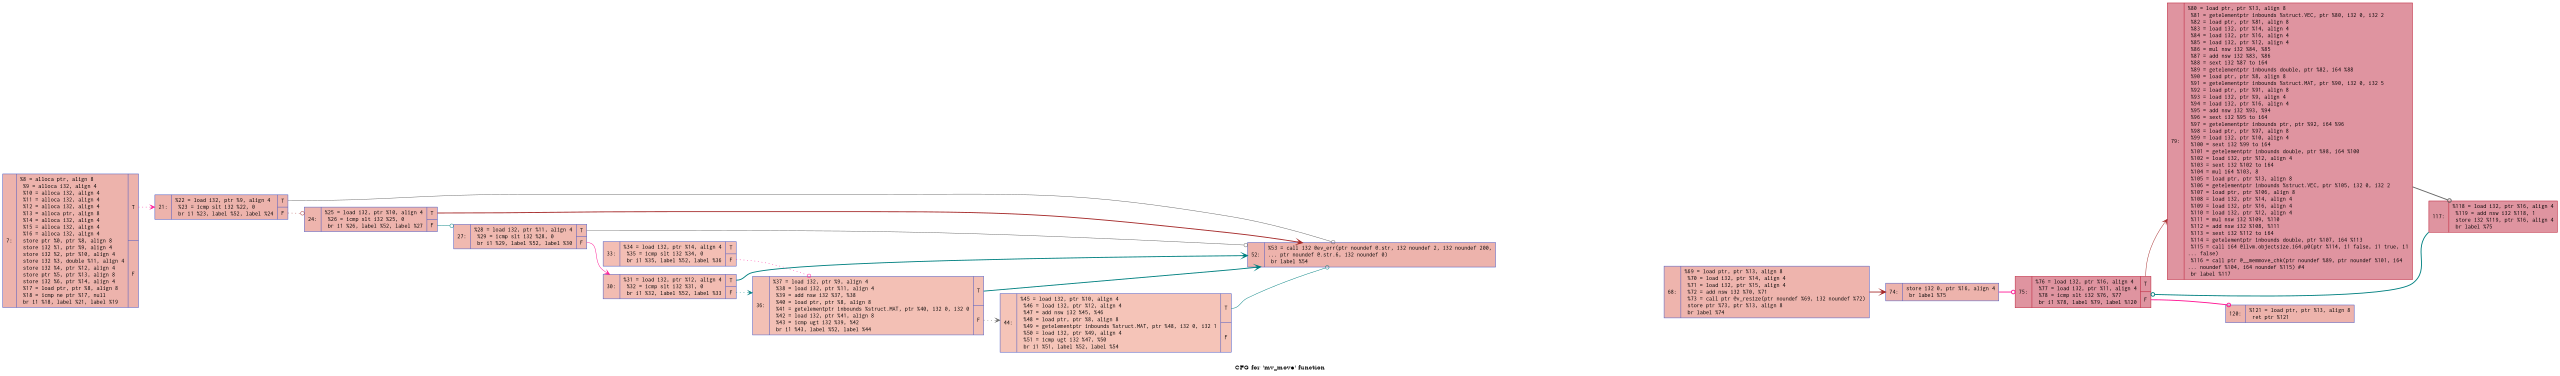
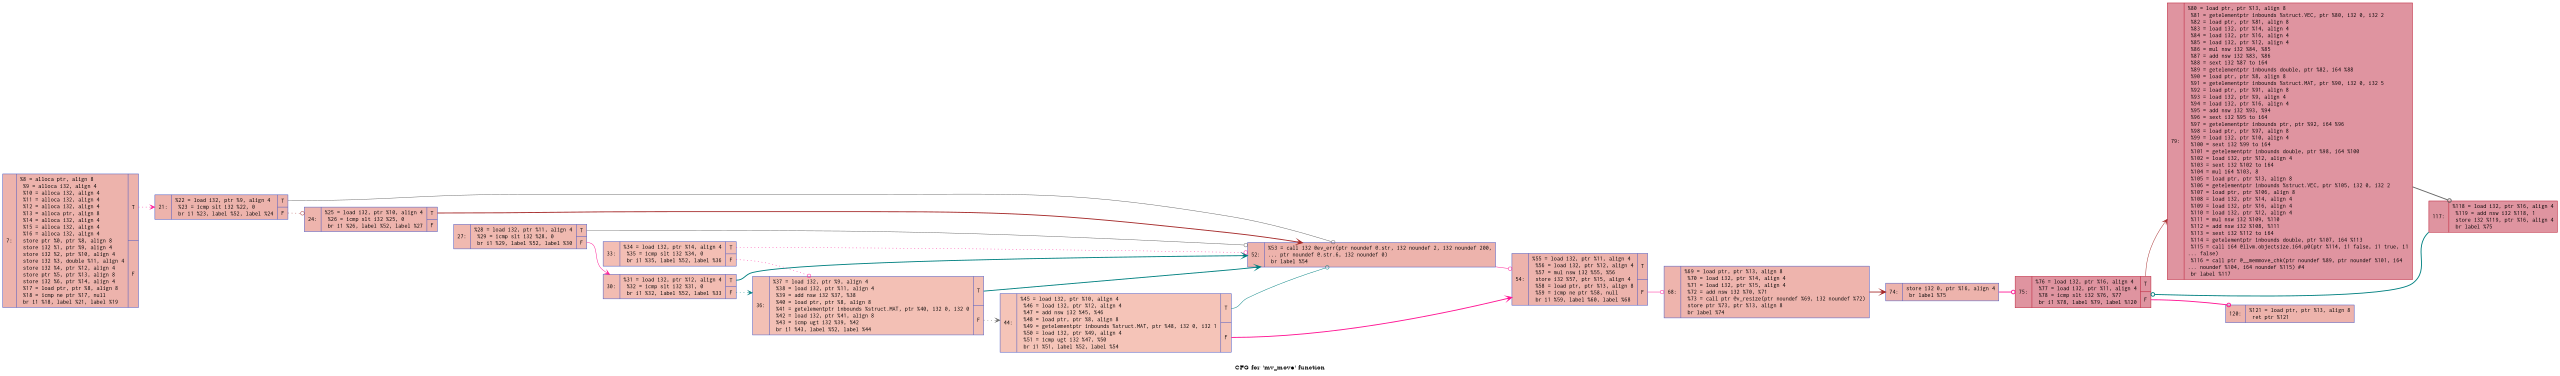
edge "24:" -> "27:": removed
edge "33:" -> "52:": added
node "54:": added
